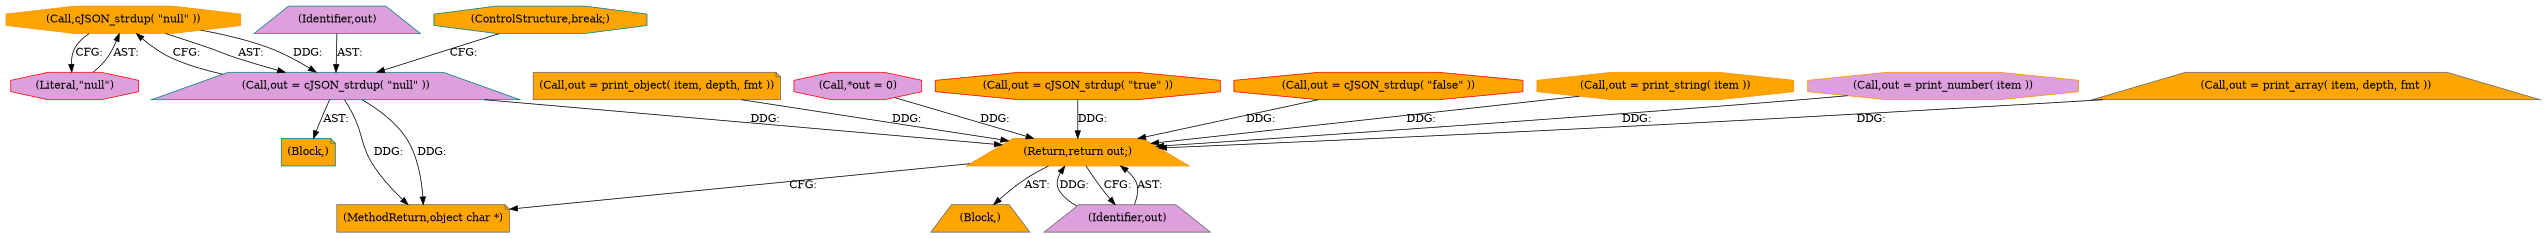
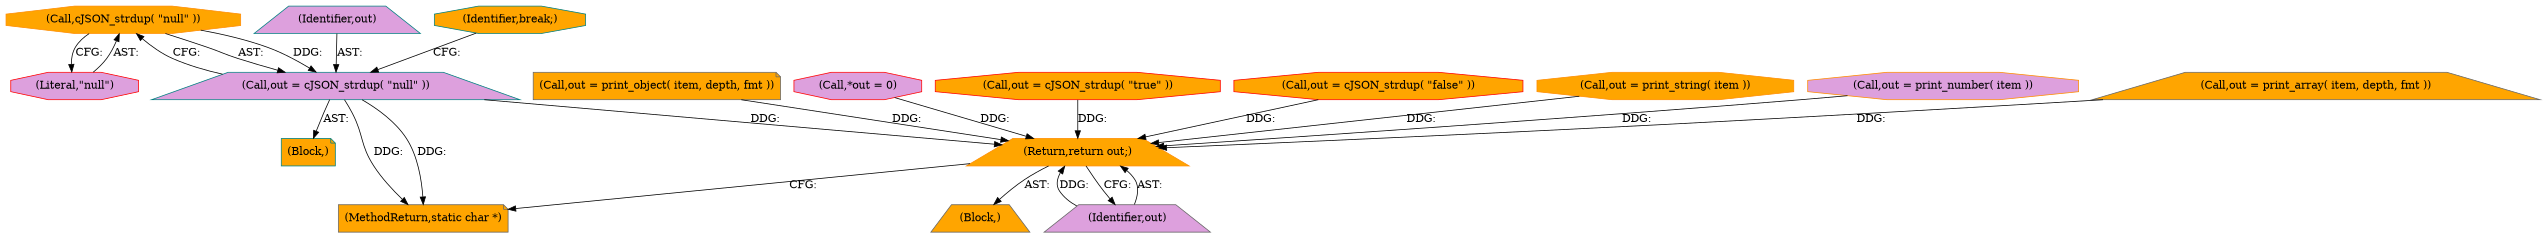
node "(ControlStructure,break;)": label "(ControlStructure,break;)" -> "(Identifier,break;)"
node "(MethodReturn,object char *)": label "(MethodReturn,object char *)" -> "(MethodReturn,static char *)"
